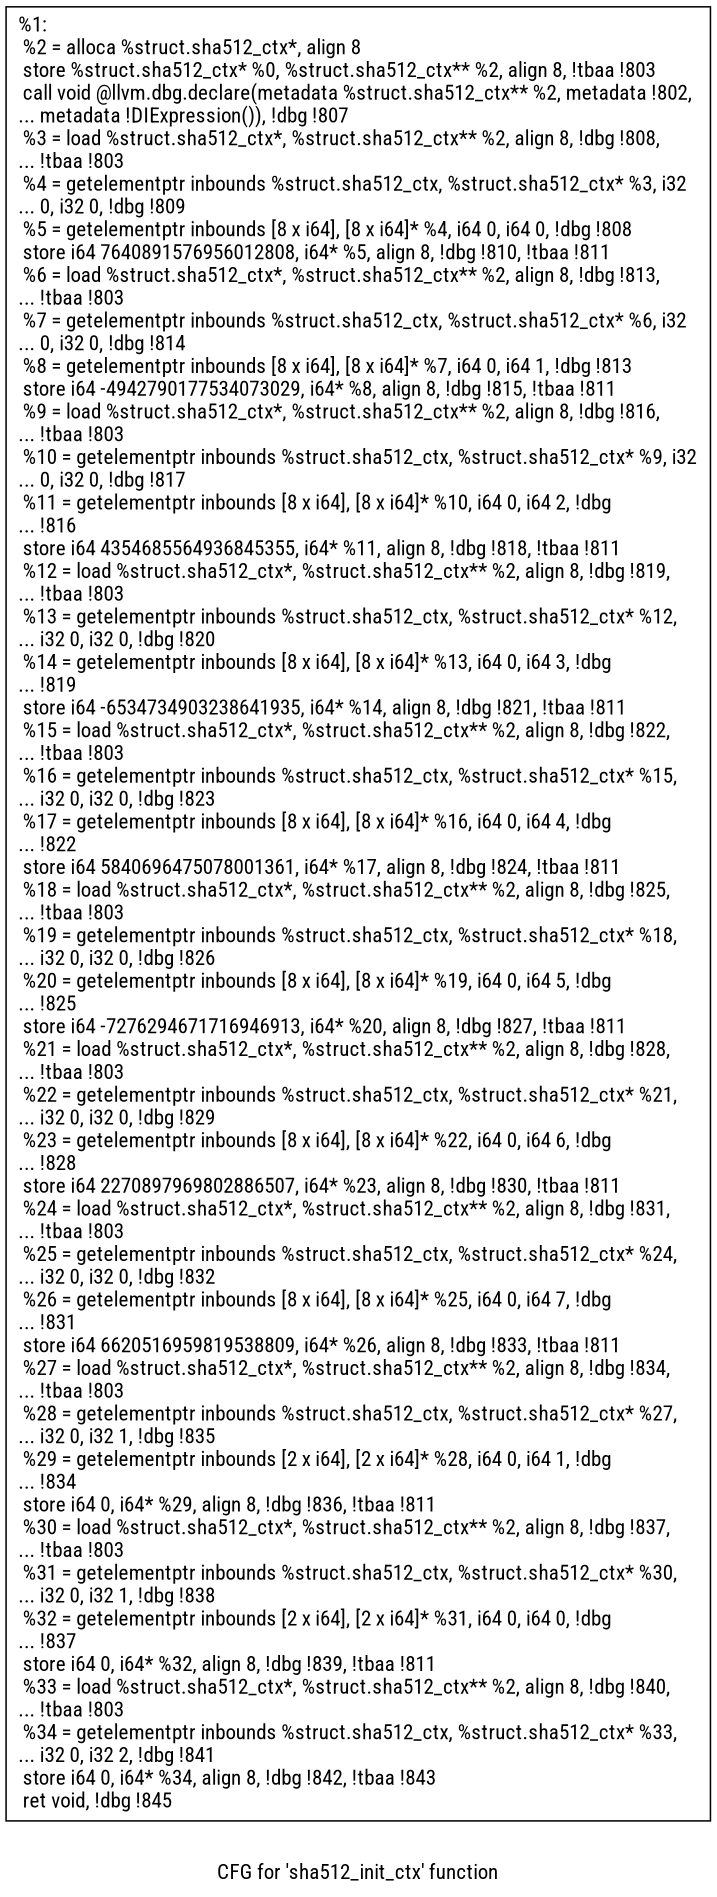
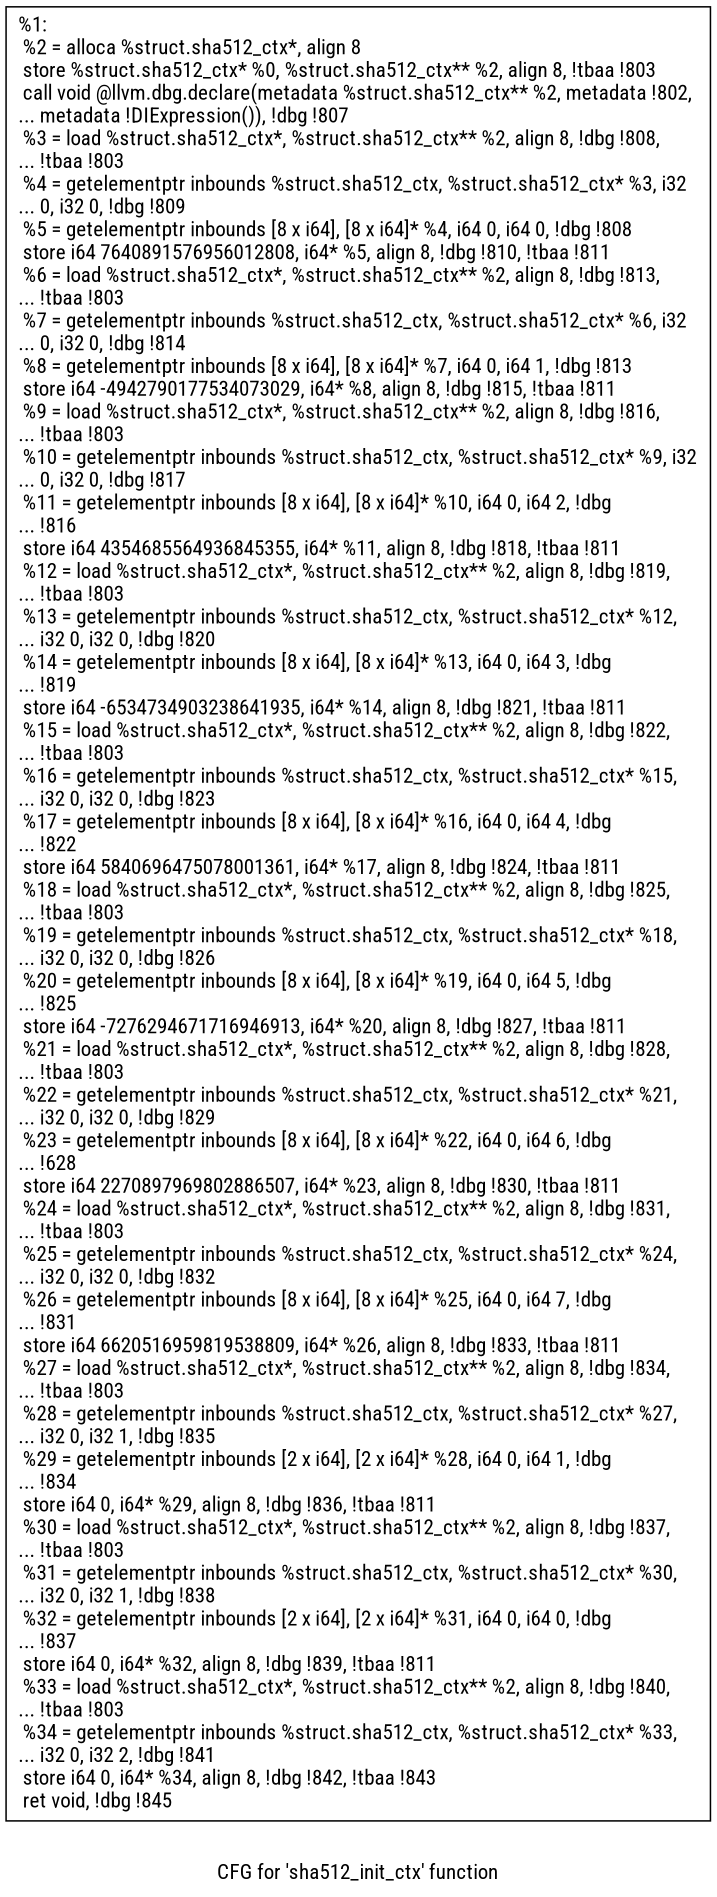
node "%1:": text "... !828" -> "... !628"
